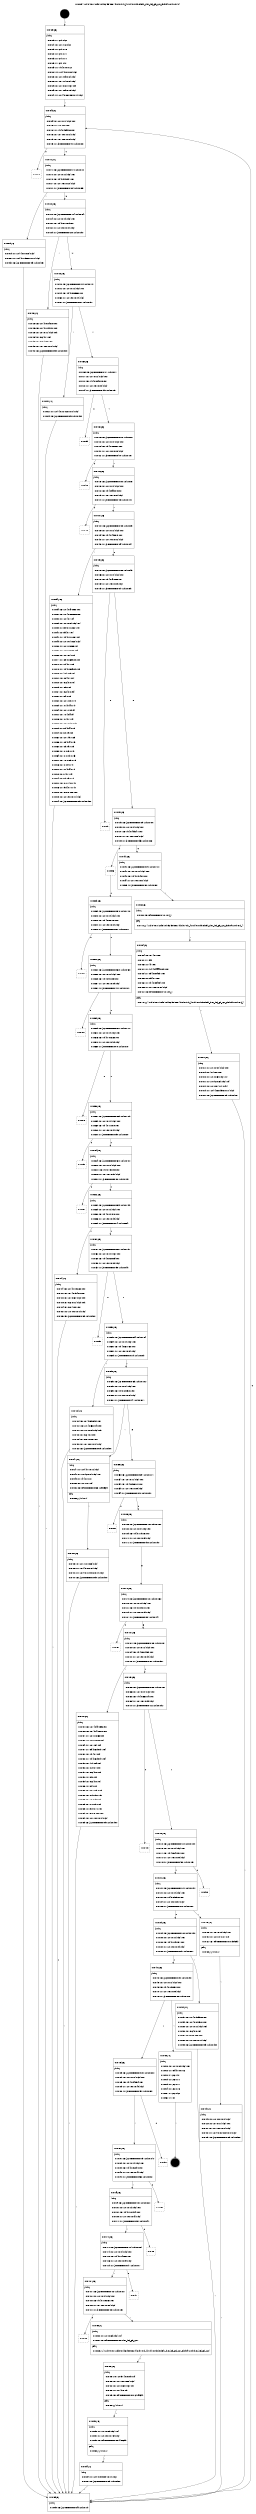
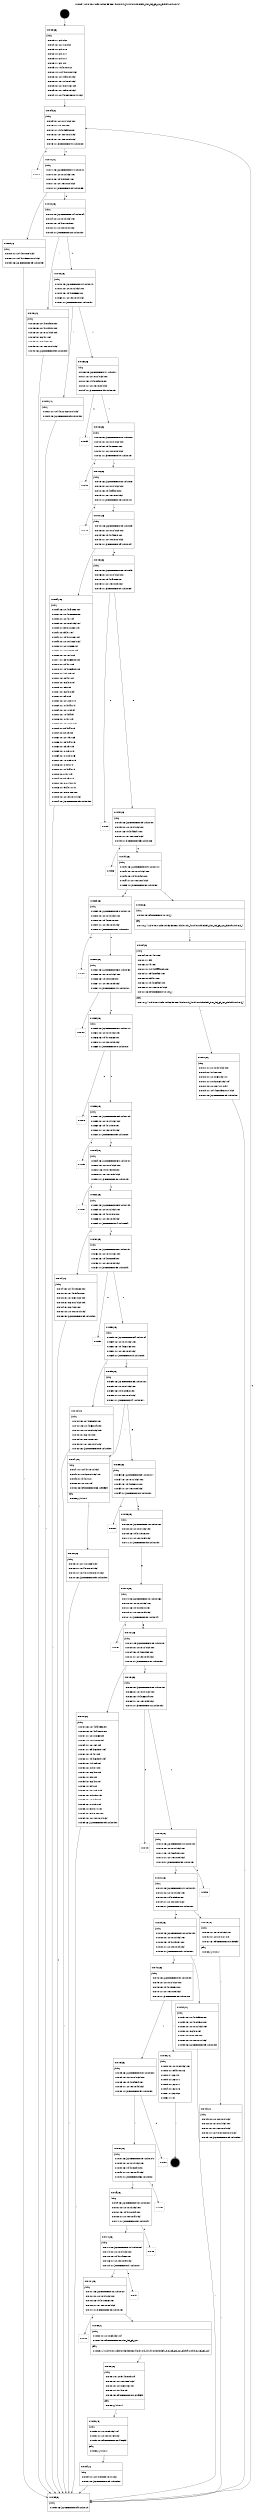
edge "0x401dd5" -> "0x40150b [25]": now "0x4014f2 [25]" -> "0x40150b [25]"
